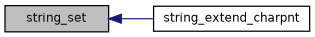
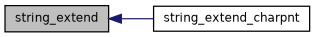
node "string_set": label "string_set" -> "string_extend"
